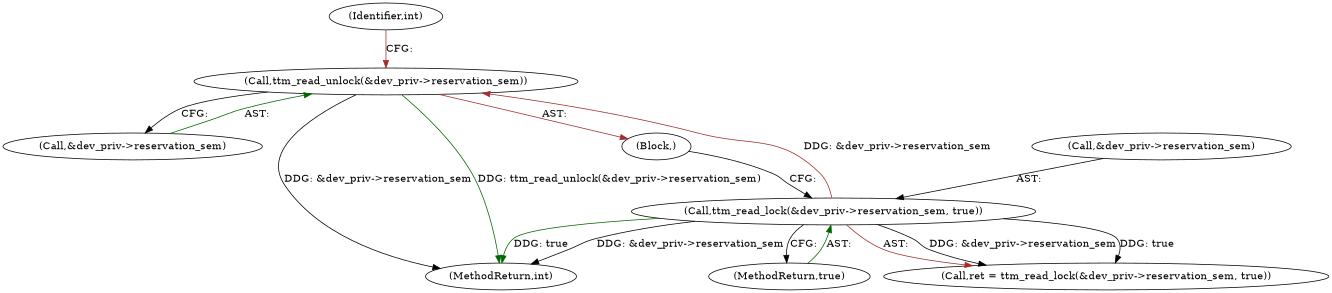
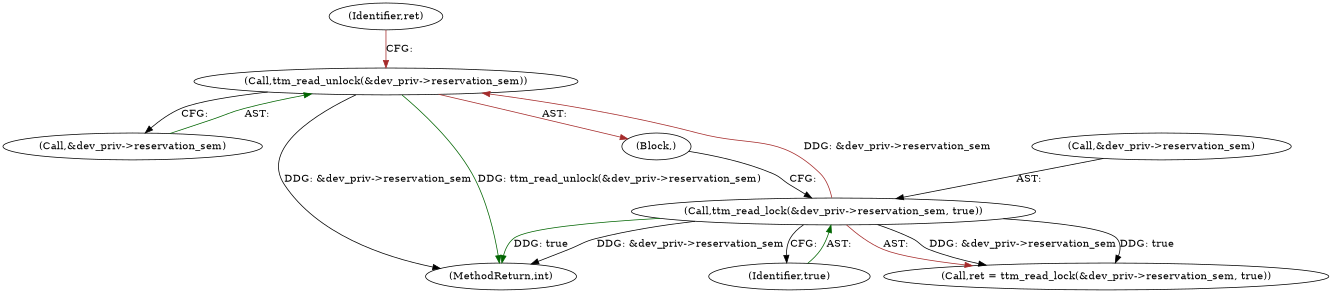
node "(Identifier,int)": label "(Identifier,int)" -> "(Identifier,ret)"
node "(MethodReturn,true)": label "(MethodReturn,true)" -> "(Identifier,true)"
